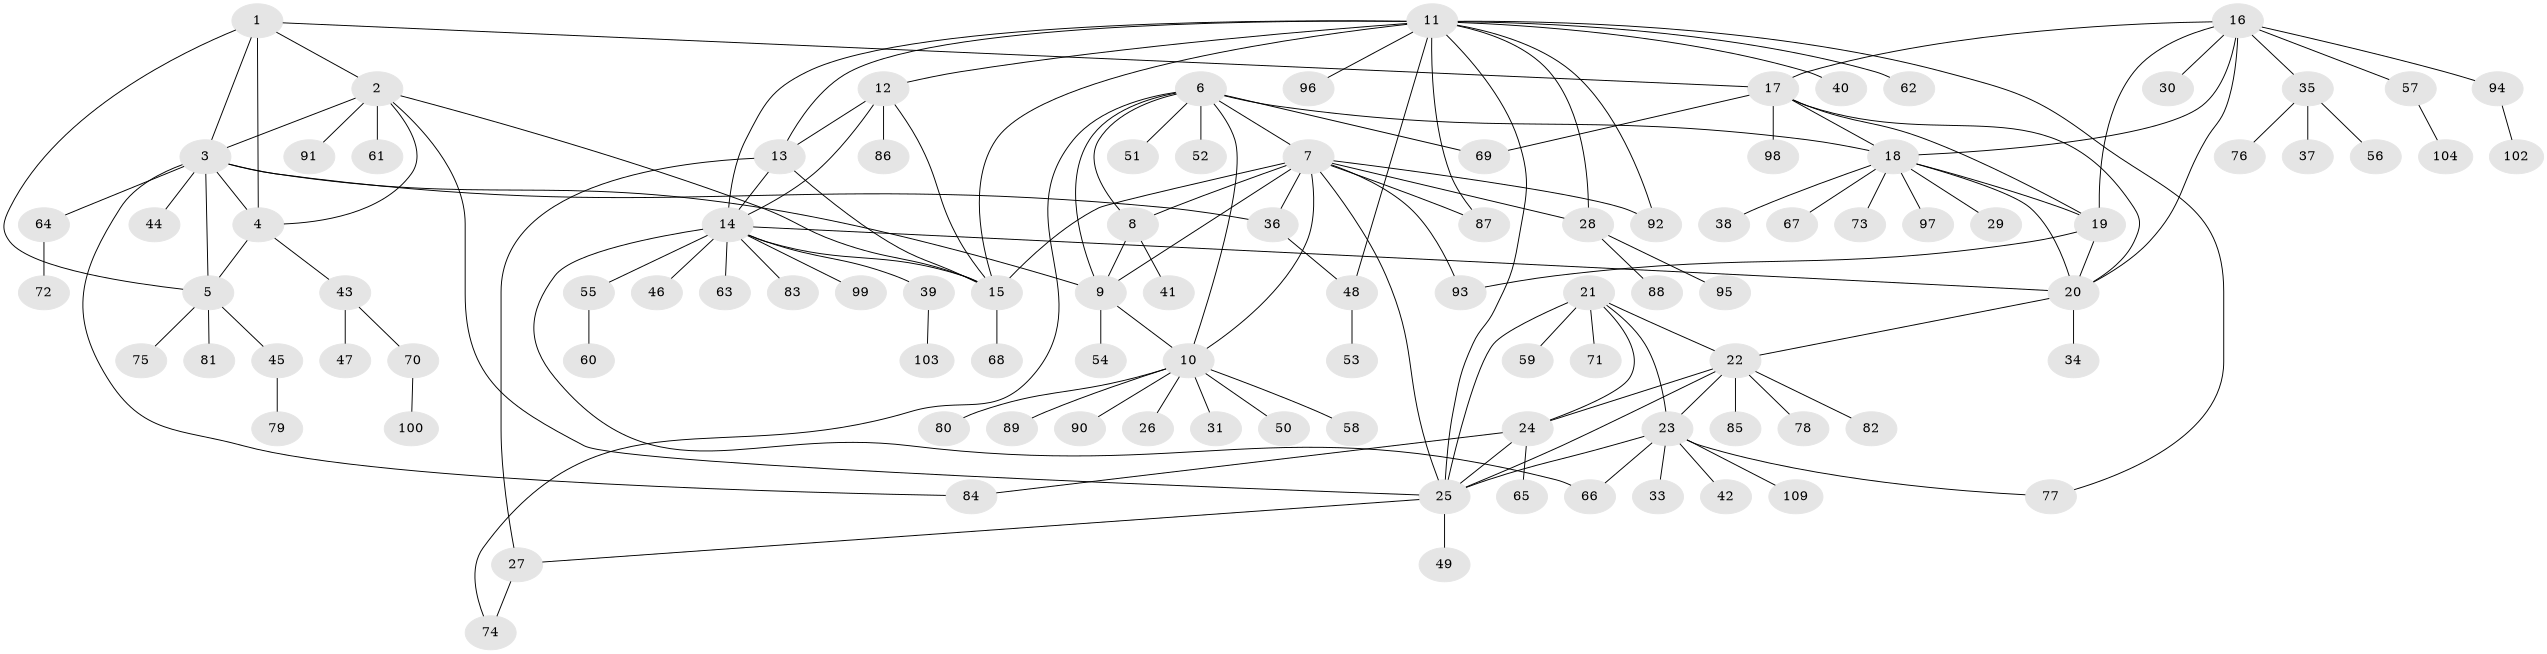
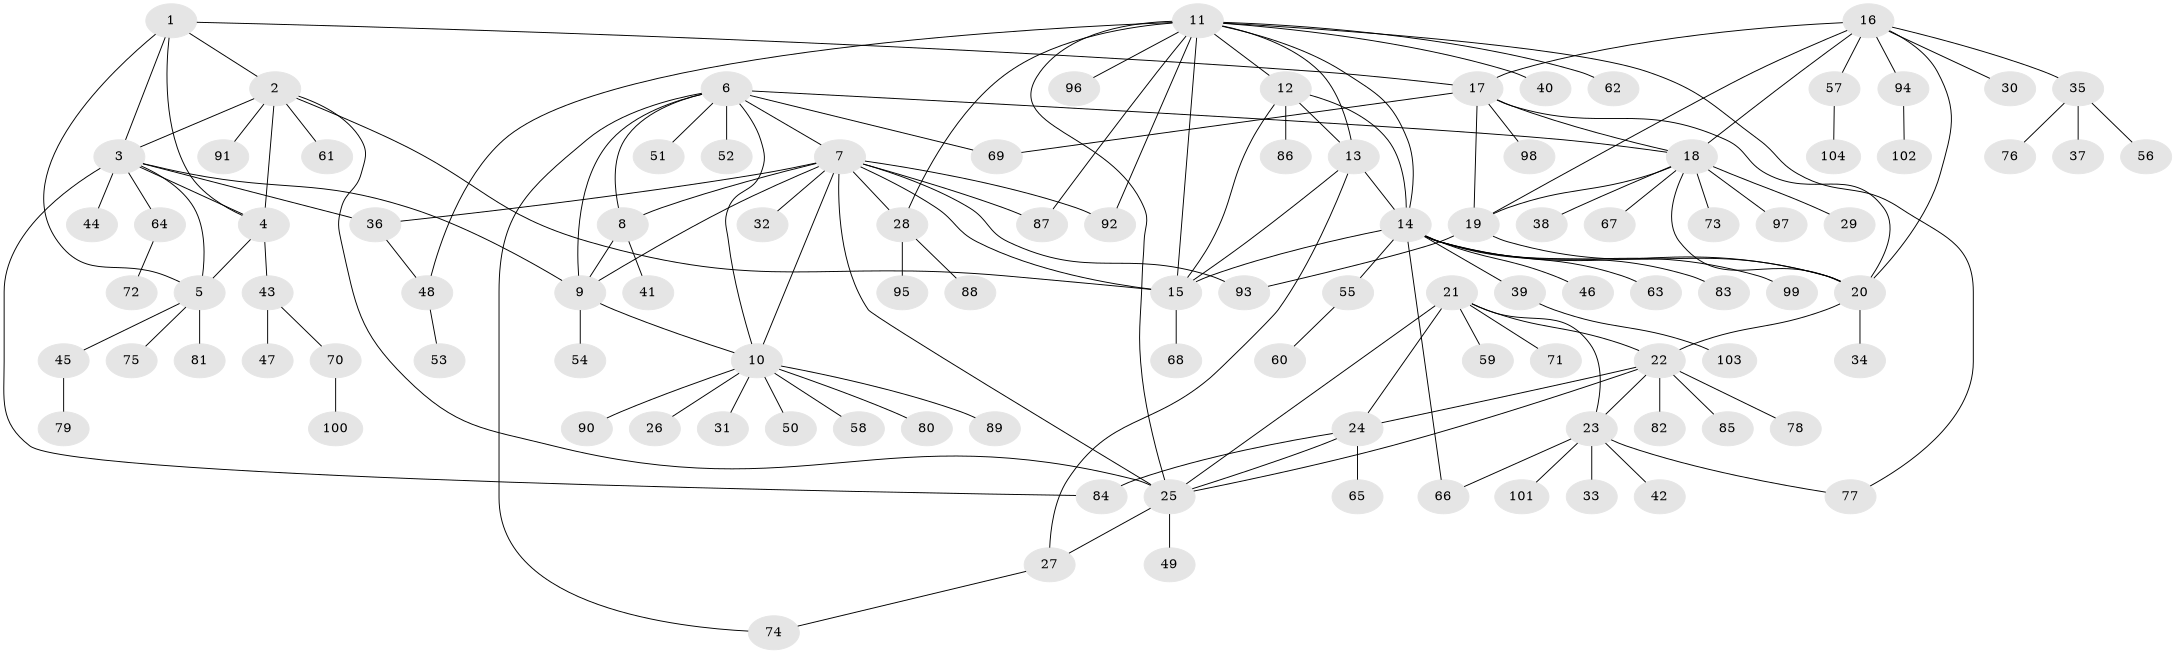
node "32": added
edge "23" -- "25": removed
node "109": label "109" -> "101"
